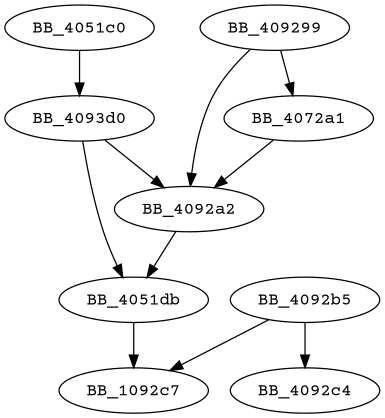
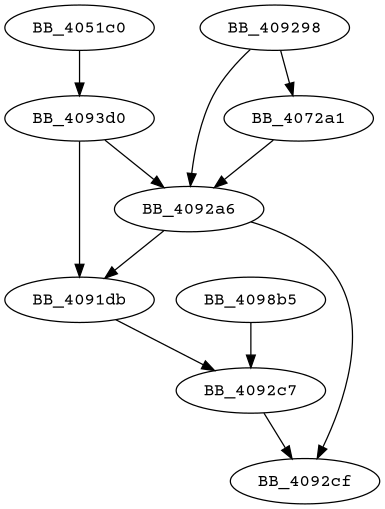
node "BB_409299": label "BB_409299" -> "BB_409298"
node "BB_4092a2": label "BB_4092a2" -> "BB_4092a6"
node "BB_4051db": label "BB_4051db" -> "BB_4091db"
node "BB_4092b5": label "BB_4092b5" -> "BB_4098b5"
node "BB_1092c7": label "BB_1092c7" -> "BB_4092c7"
node "BB_4092c4": removed
node "BB_4092cf": added
